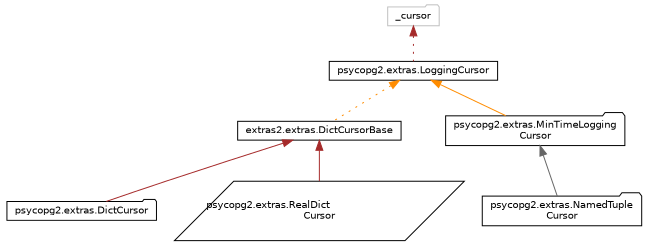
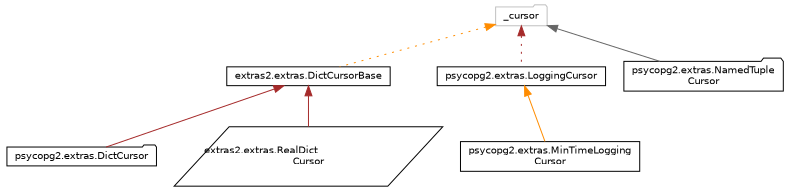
edge "extras2.extras.DictCursorBase" -> "psycopg2.extras.LoggingCursor": now "extras2.extras.DictCursorBase" -> "_cursor"
node "psycopg2.extras.MinTimeLogging Cursor": shape folder -> box
edge "psycopg2.extras.NamedTuple Cursor" -> "psycopg2.extras.MinTimeLogging Cursor": now "psycopg2.extras.NamedTuple Cursor" -> "_cursor"
node "psycopg2.extras.RealDict Cursor": label "psycopg2.extras.RealDict Cursor" -> "extras2.extras.RealDict Cursor"
